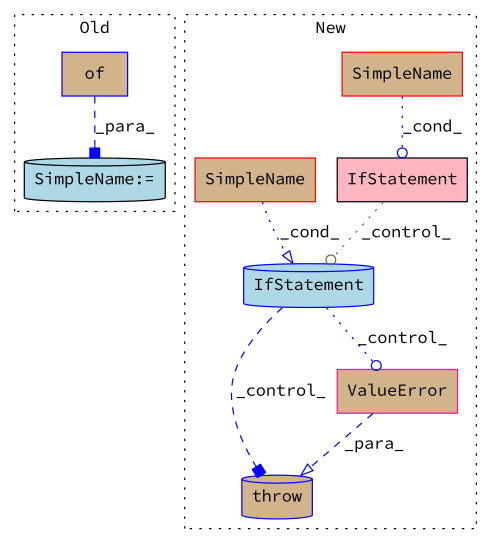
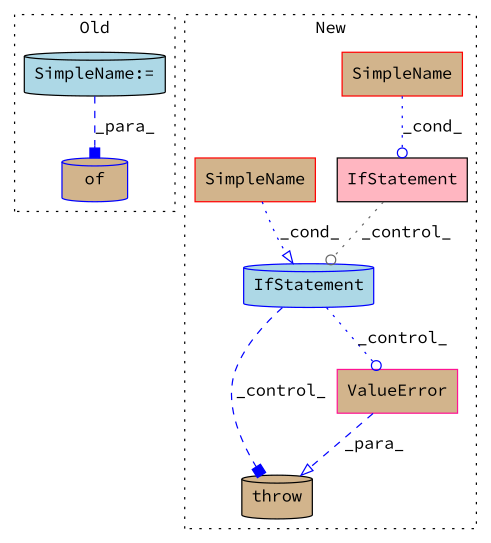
node "of": shape box -> cylinder
edge "of" -> "SimpleName:=": reversed
node "throw": color blue -> black
